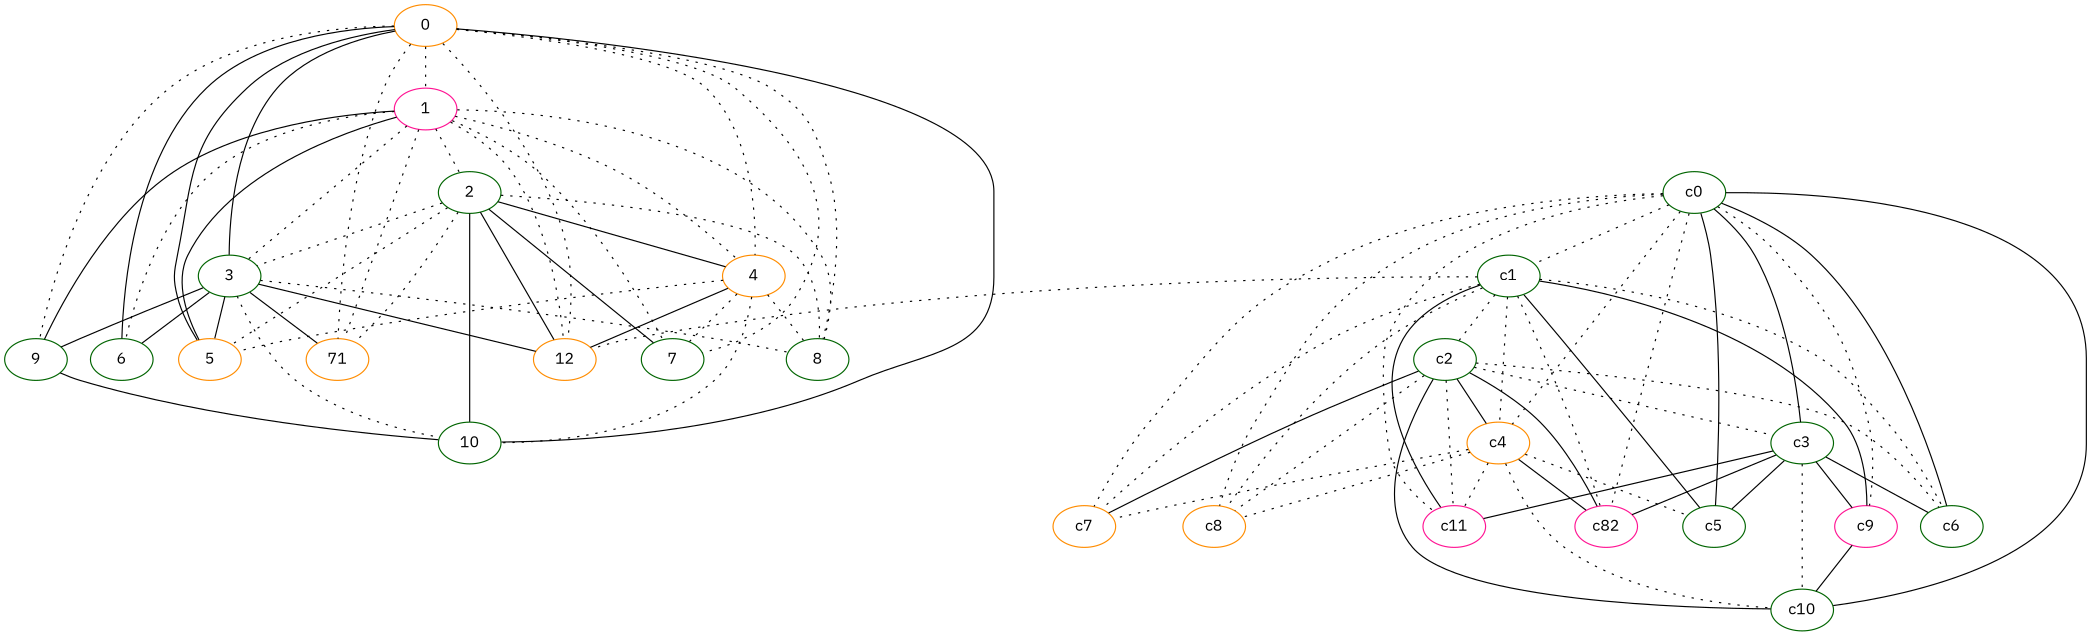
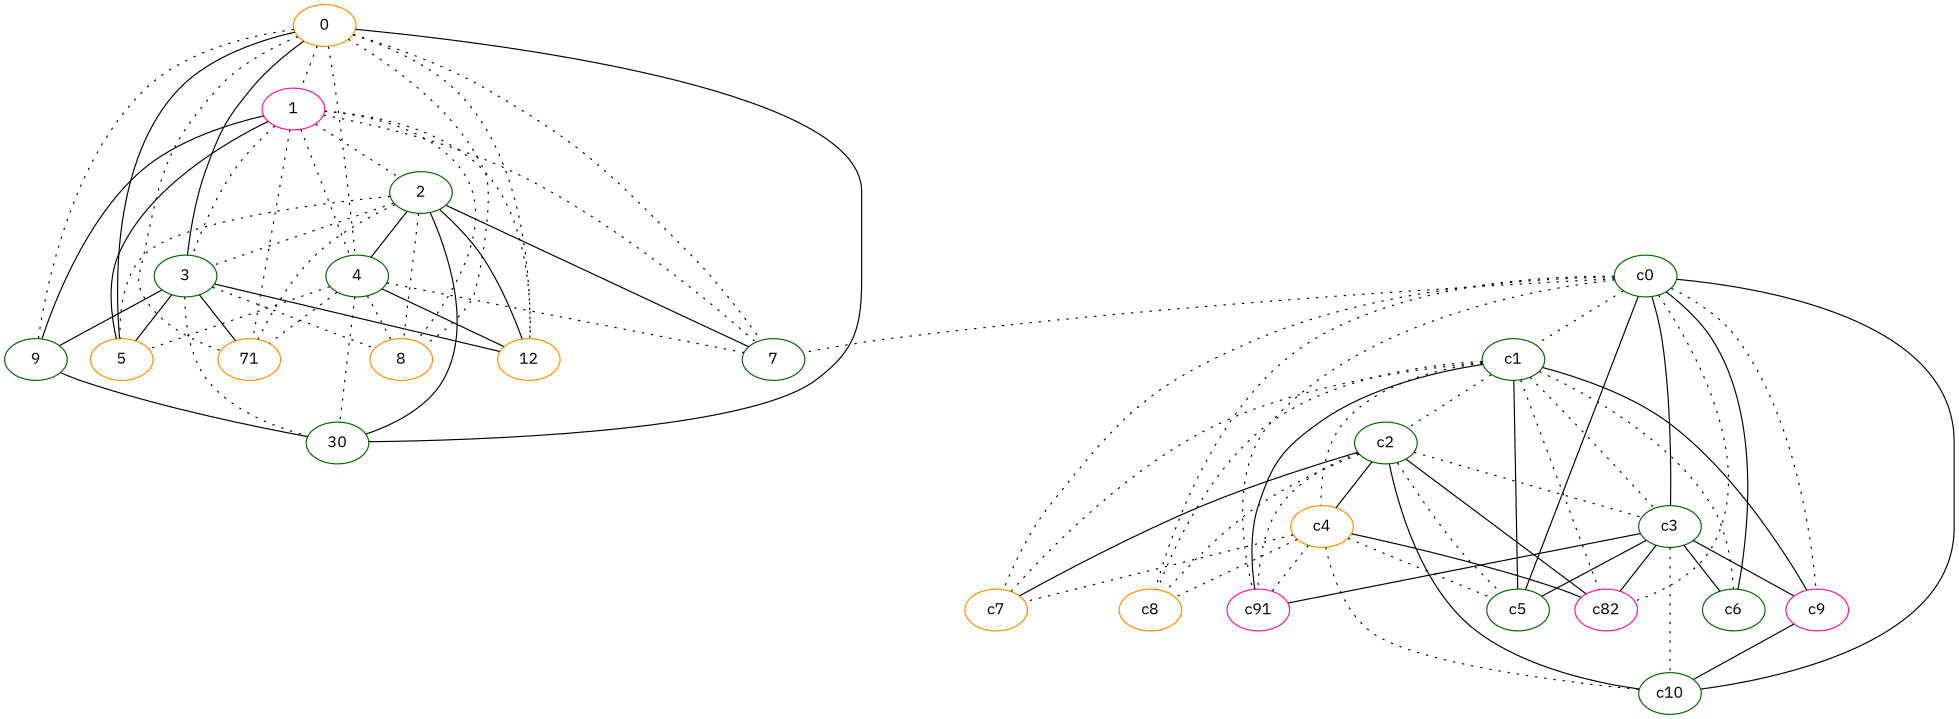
node "4": color darkorange -> darkgreen
edge "c1" -- "12": now "c1" -- "c3"
edge "4" -- "71": added
edge "c0" -- "c4": now "c0" -- "7"
node "6": removed
node "8": color darkgreen -> darkorange
edge "c2" -- "c6": now "c2" -- "c5"
node "10": label "10" -> "30"
node "c11": label "c11" -> "c91"
